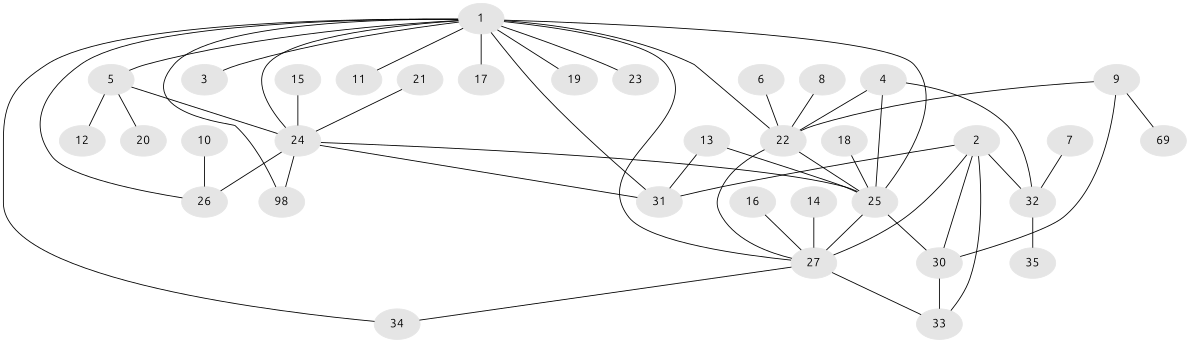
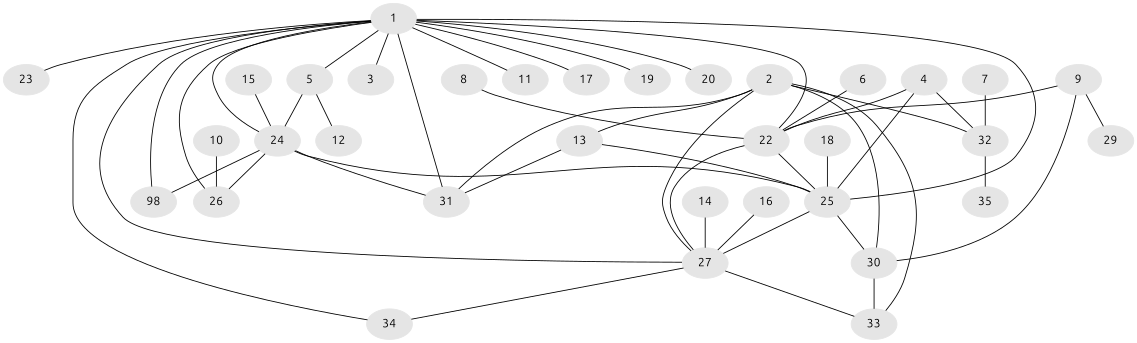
node "21": removed
edge "5" -- "20": now "1" -- "20"
edge "2" -- "13": added
node "69": label "69" -> "29"
